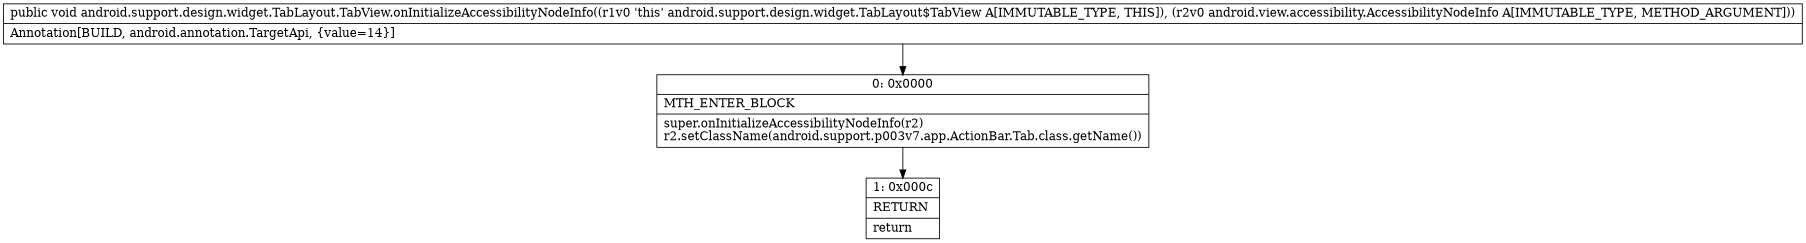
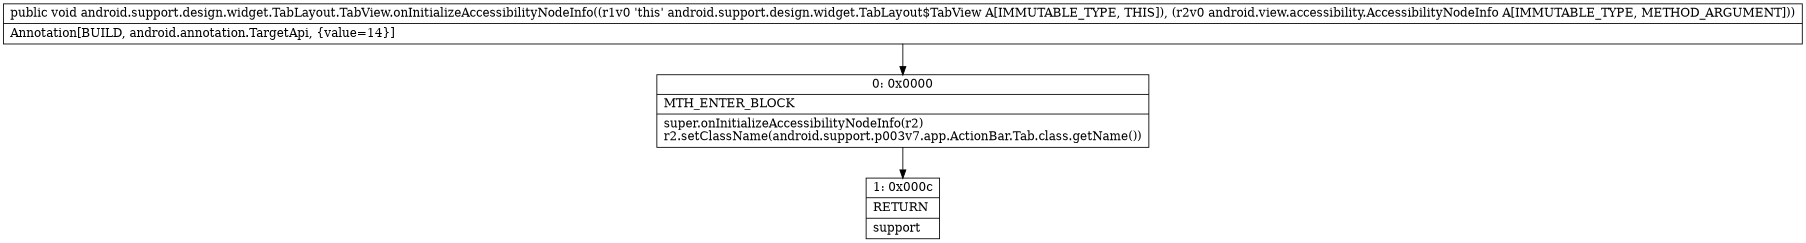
node "1: 0x000c": text "return" -> "support"
